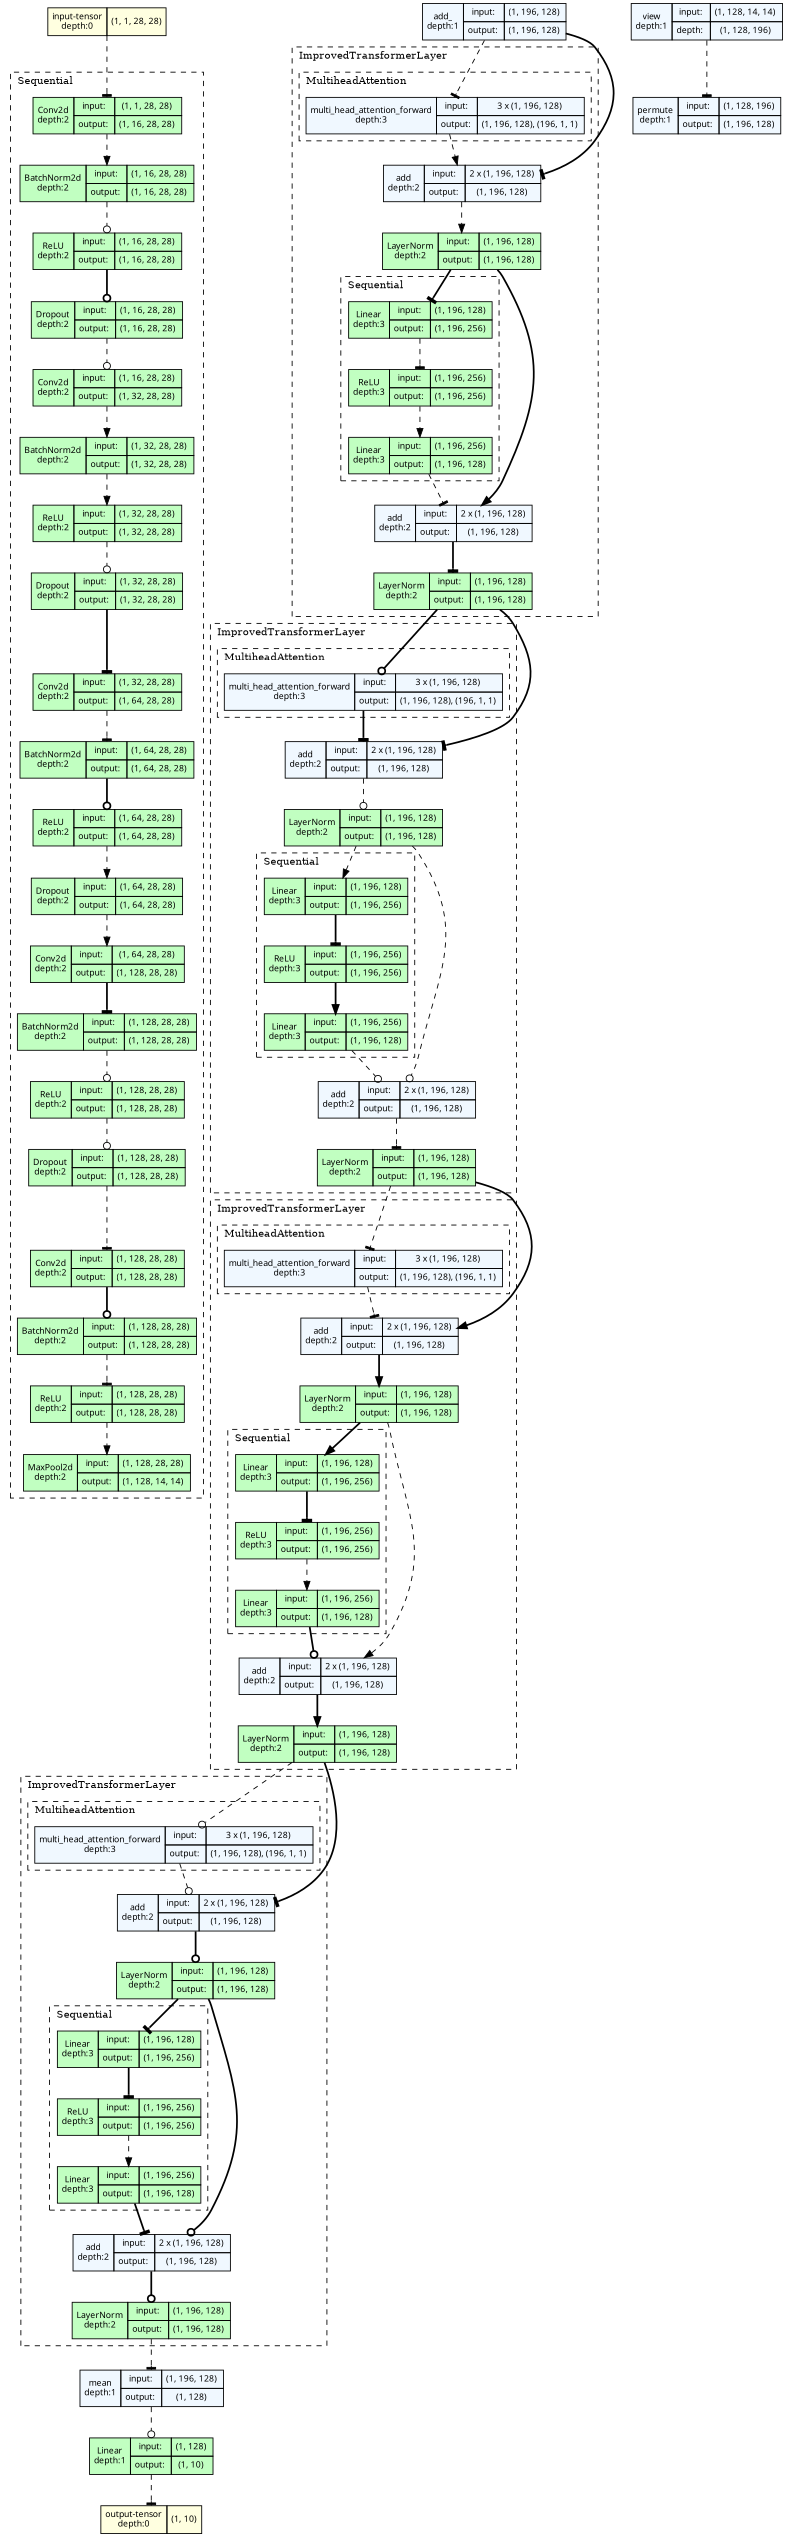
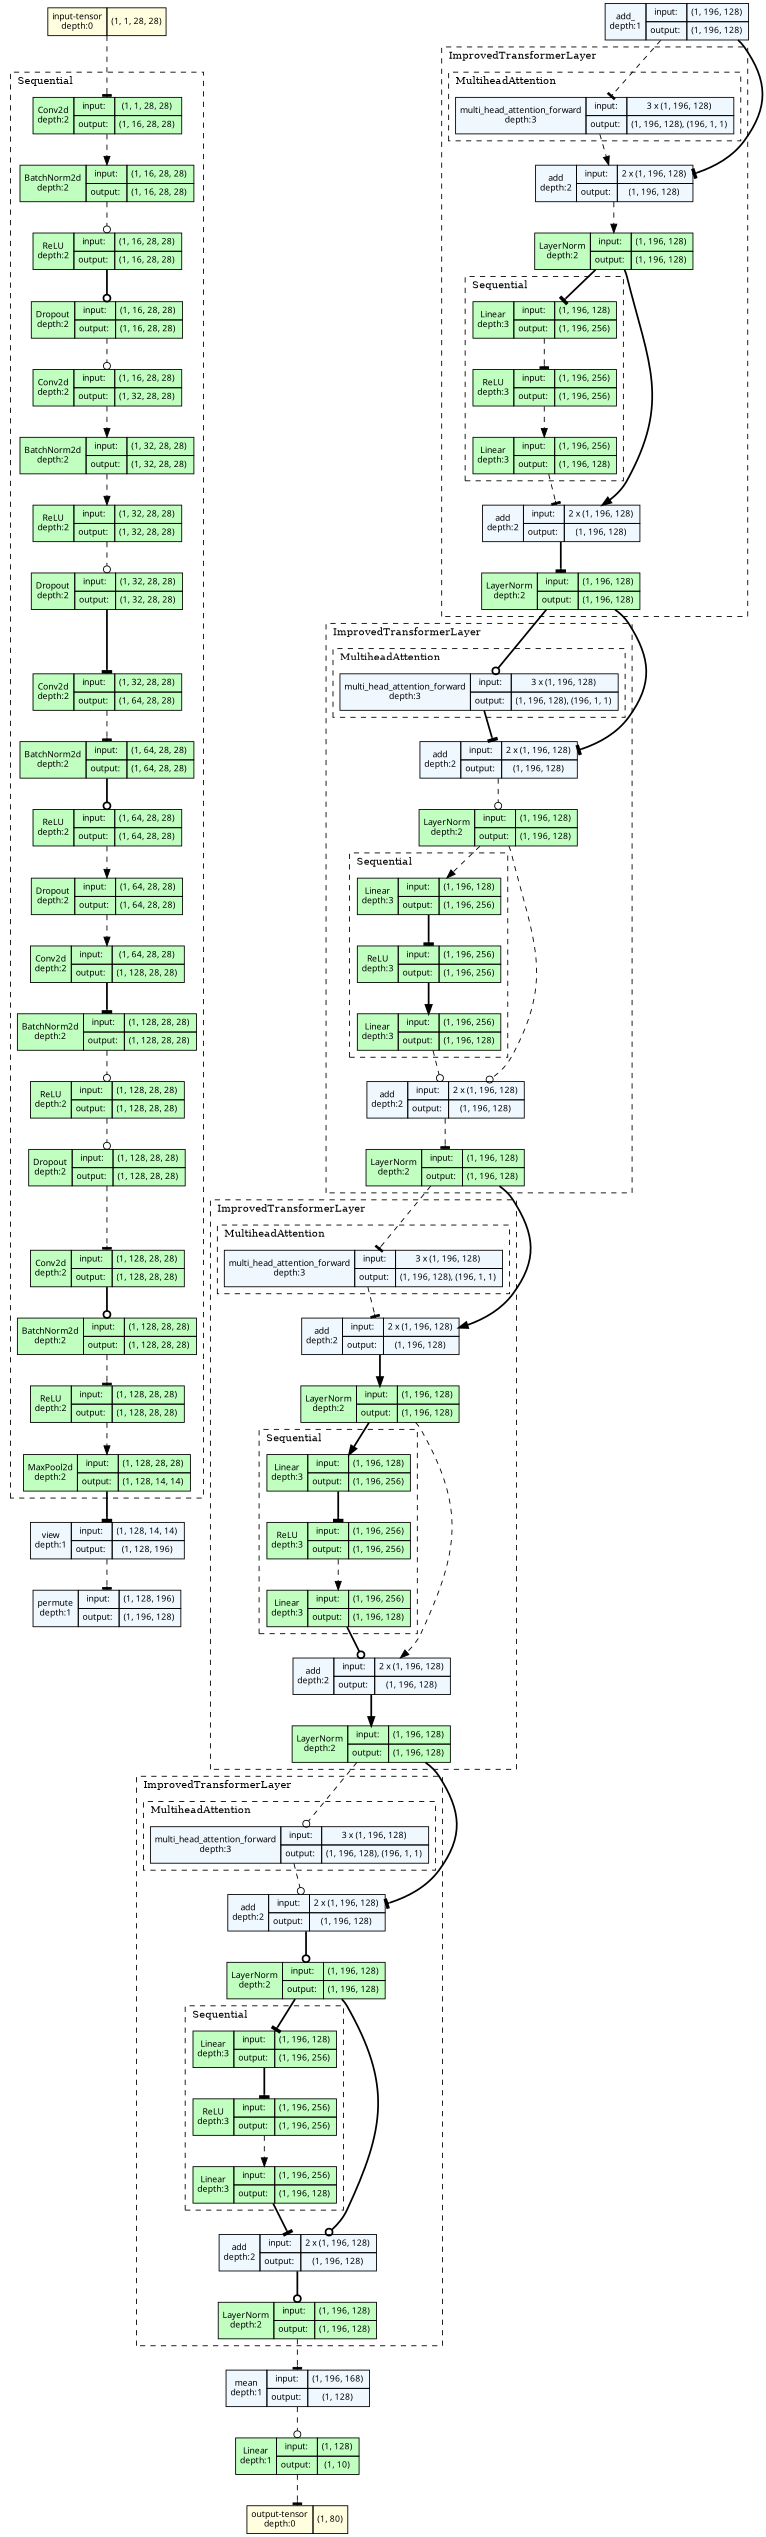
node "view": text "depth:" -> "output:"
edge "MaxPool2d" -> "view": added
node "mean": text "(1, 196, 128)" -> "(1, 196, 168)"
node "output-tensor": text "(1, 10)" -> "(1, 80)"
